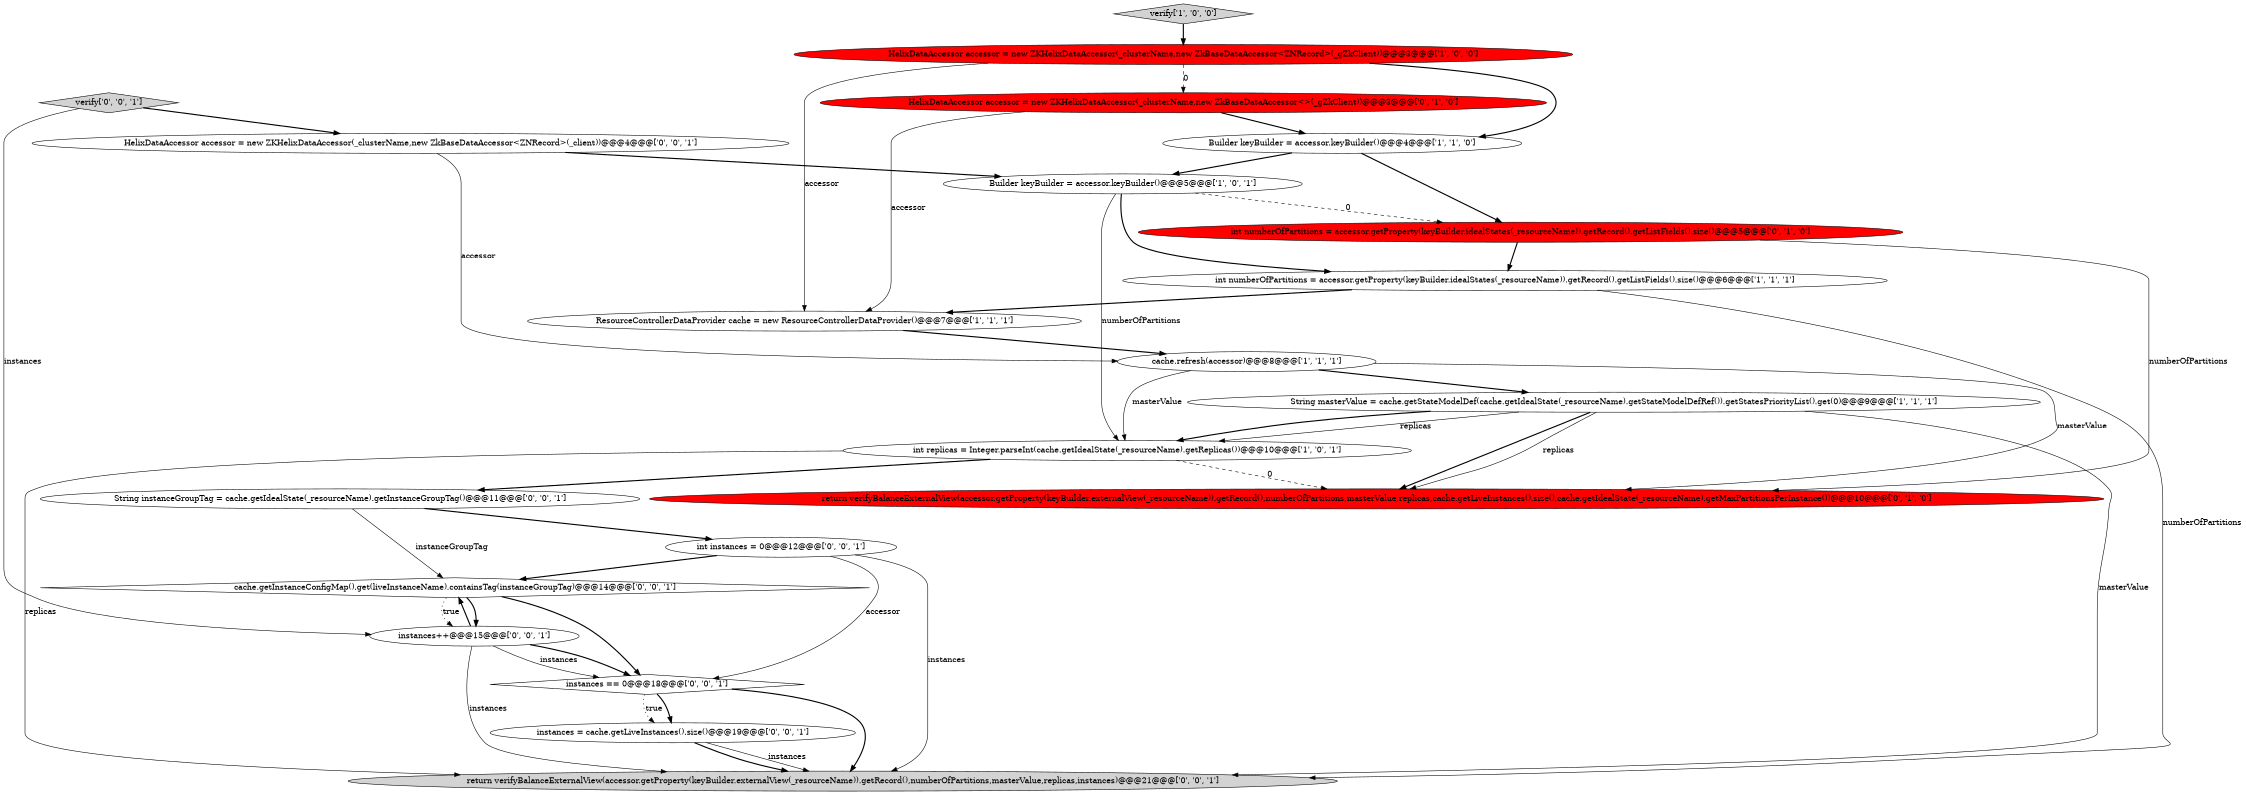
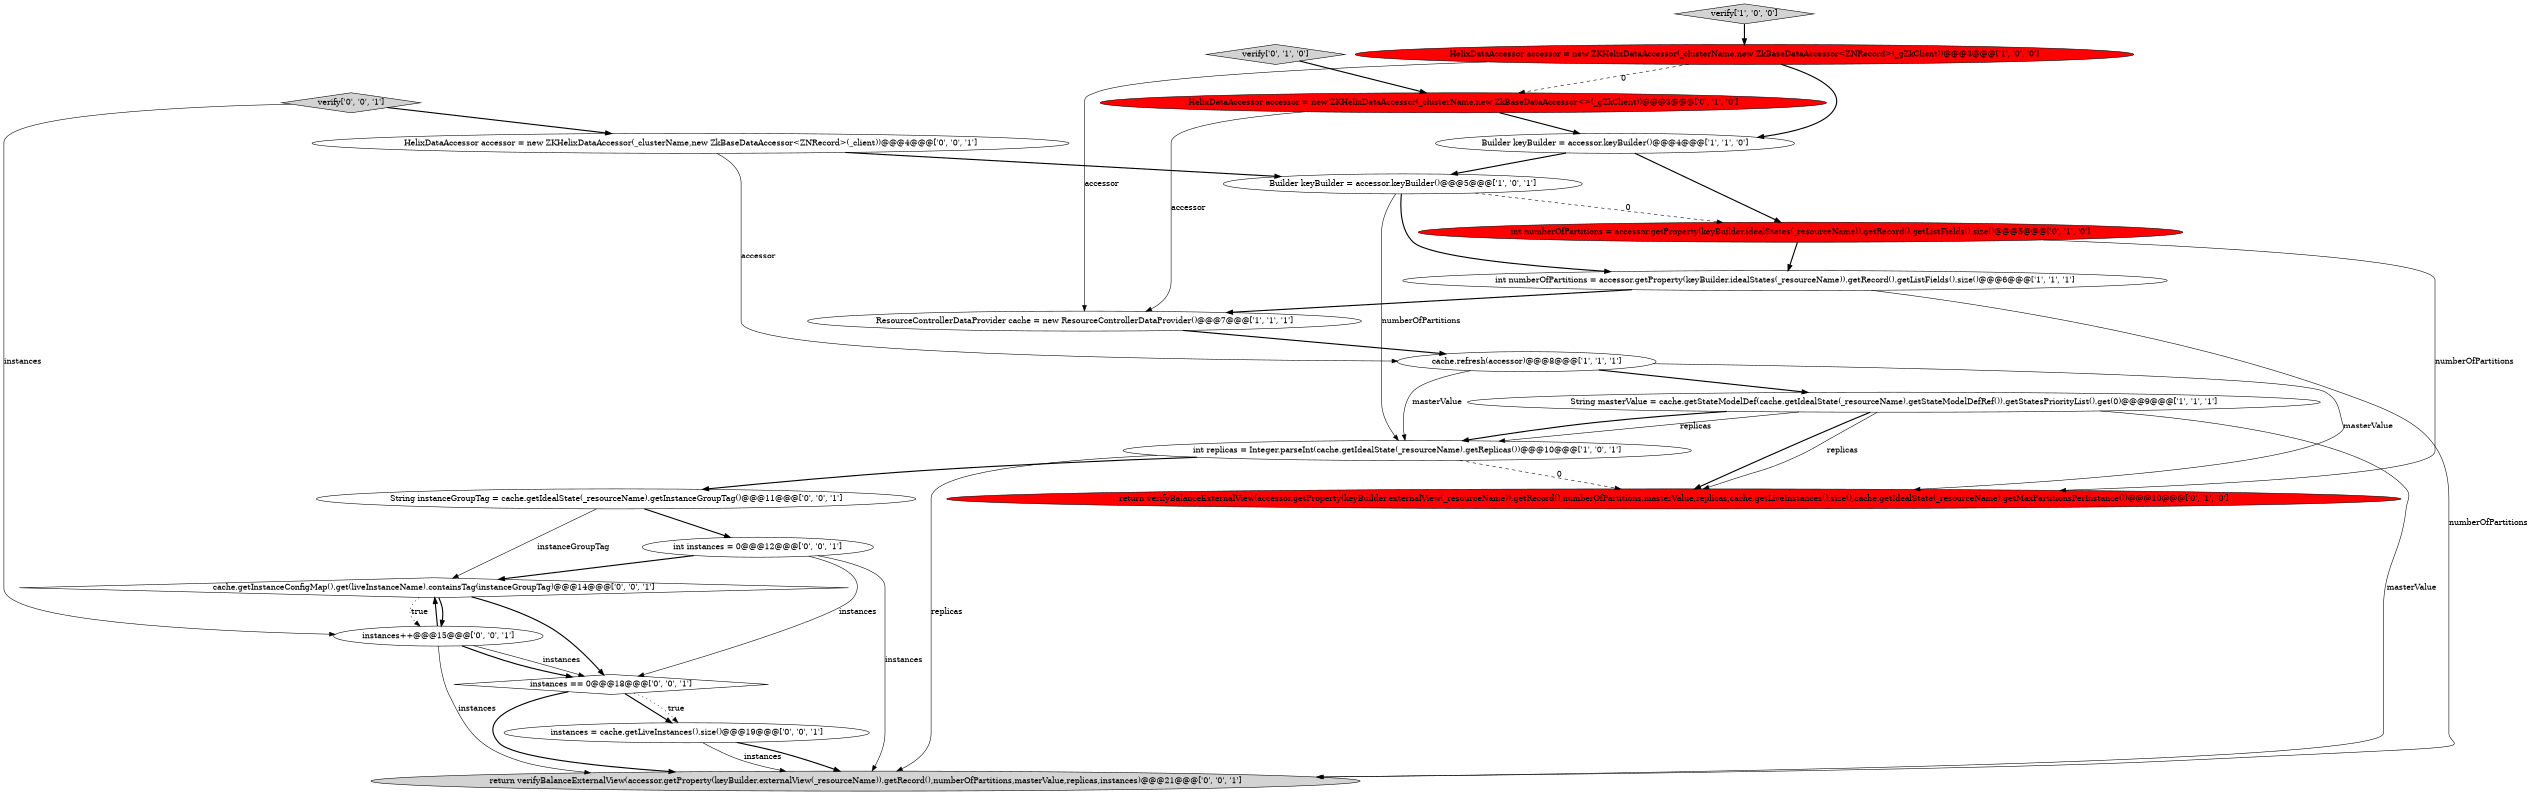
node "verify['0', '1', '0']": added
edge "int instances = 0@@@12@@@['0', '0', '1']" -> "instances == 0@@@18@@@['0', '0', '1']": label "accessor" -> "instances"
